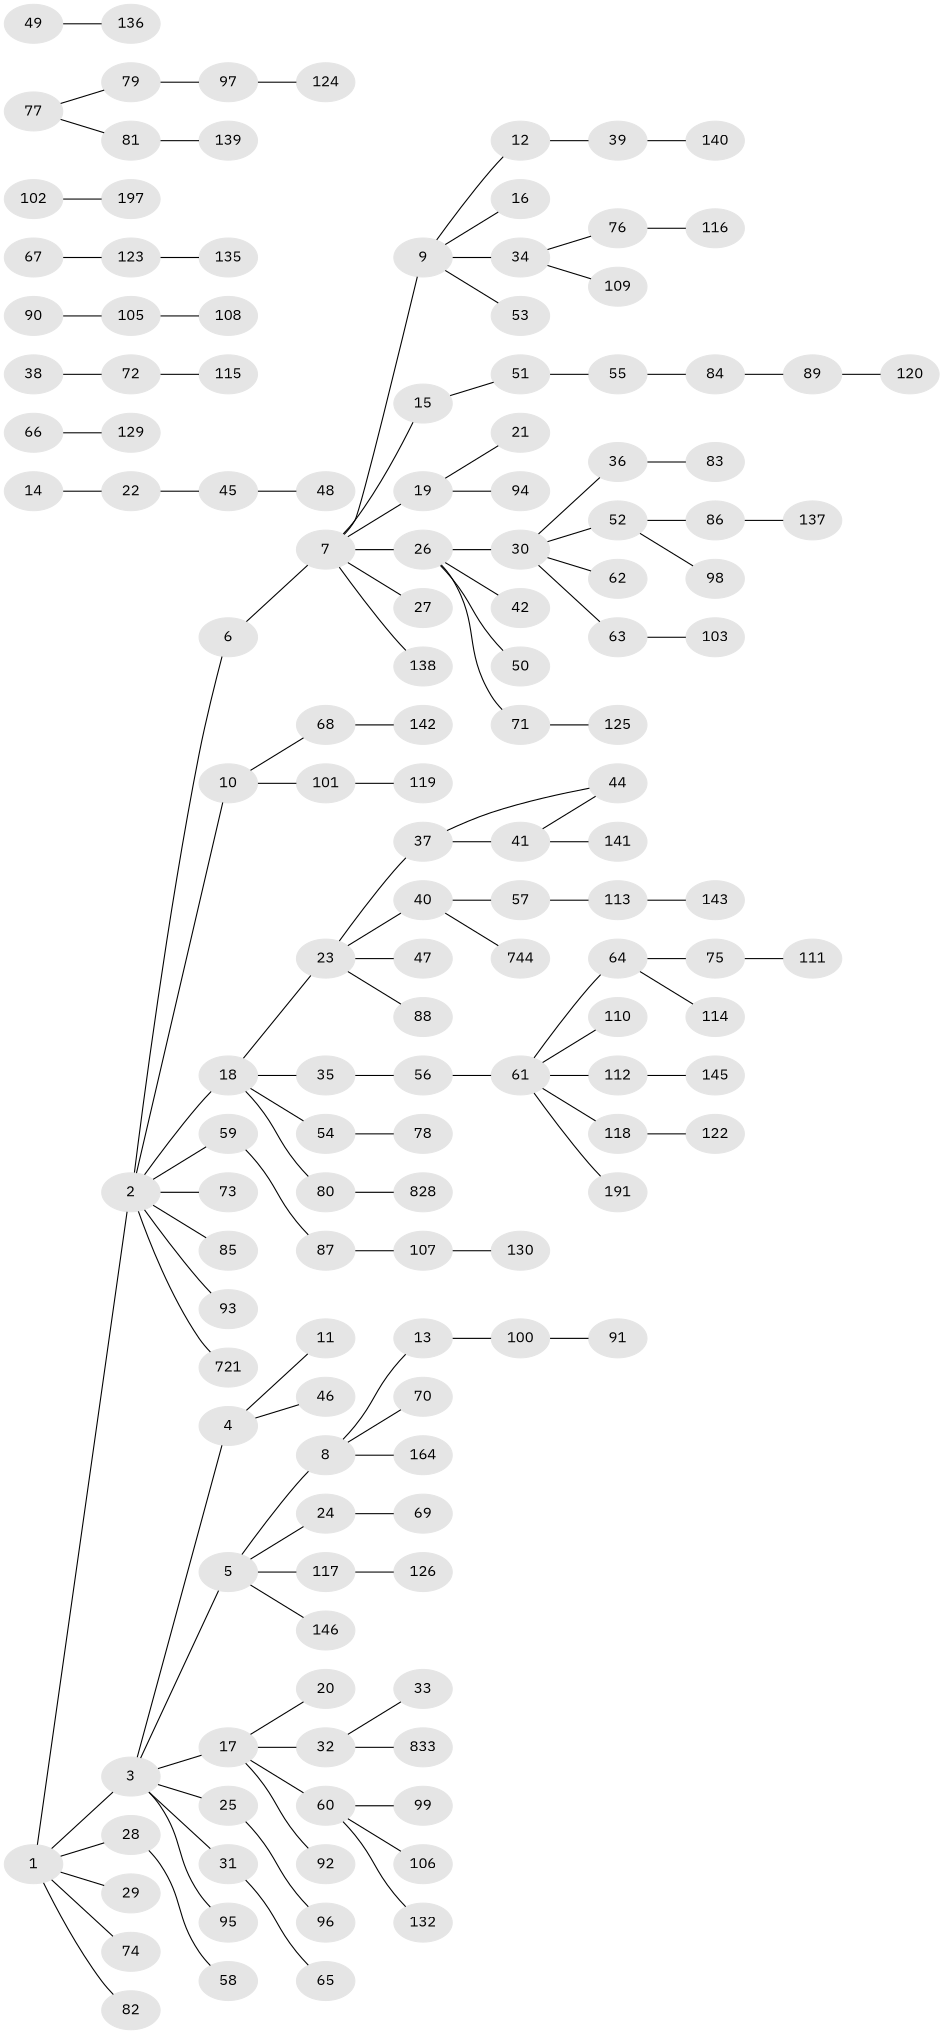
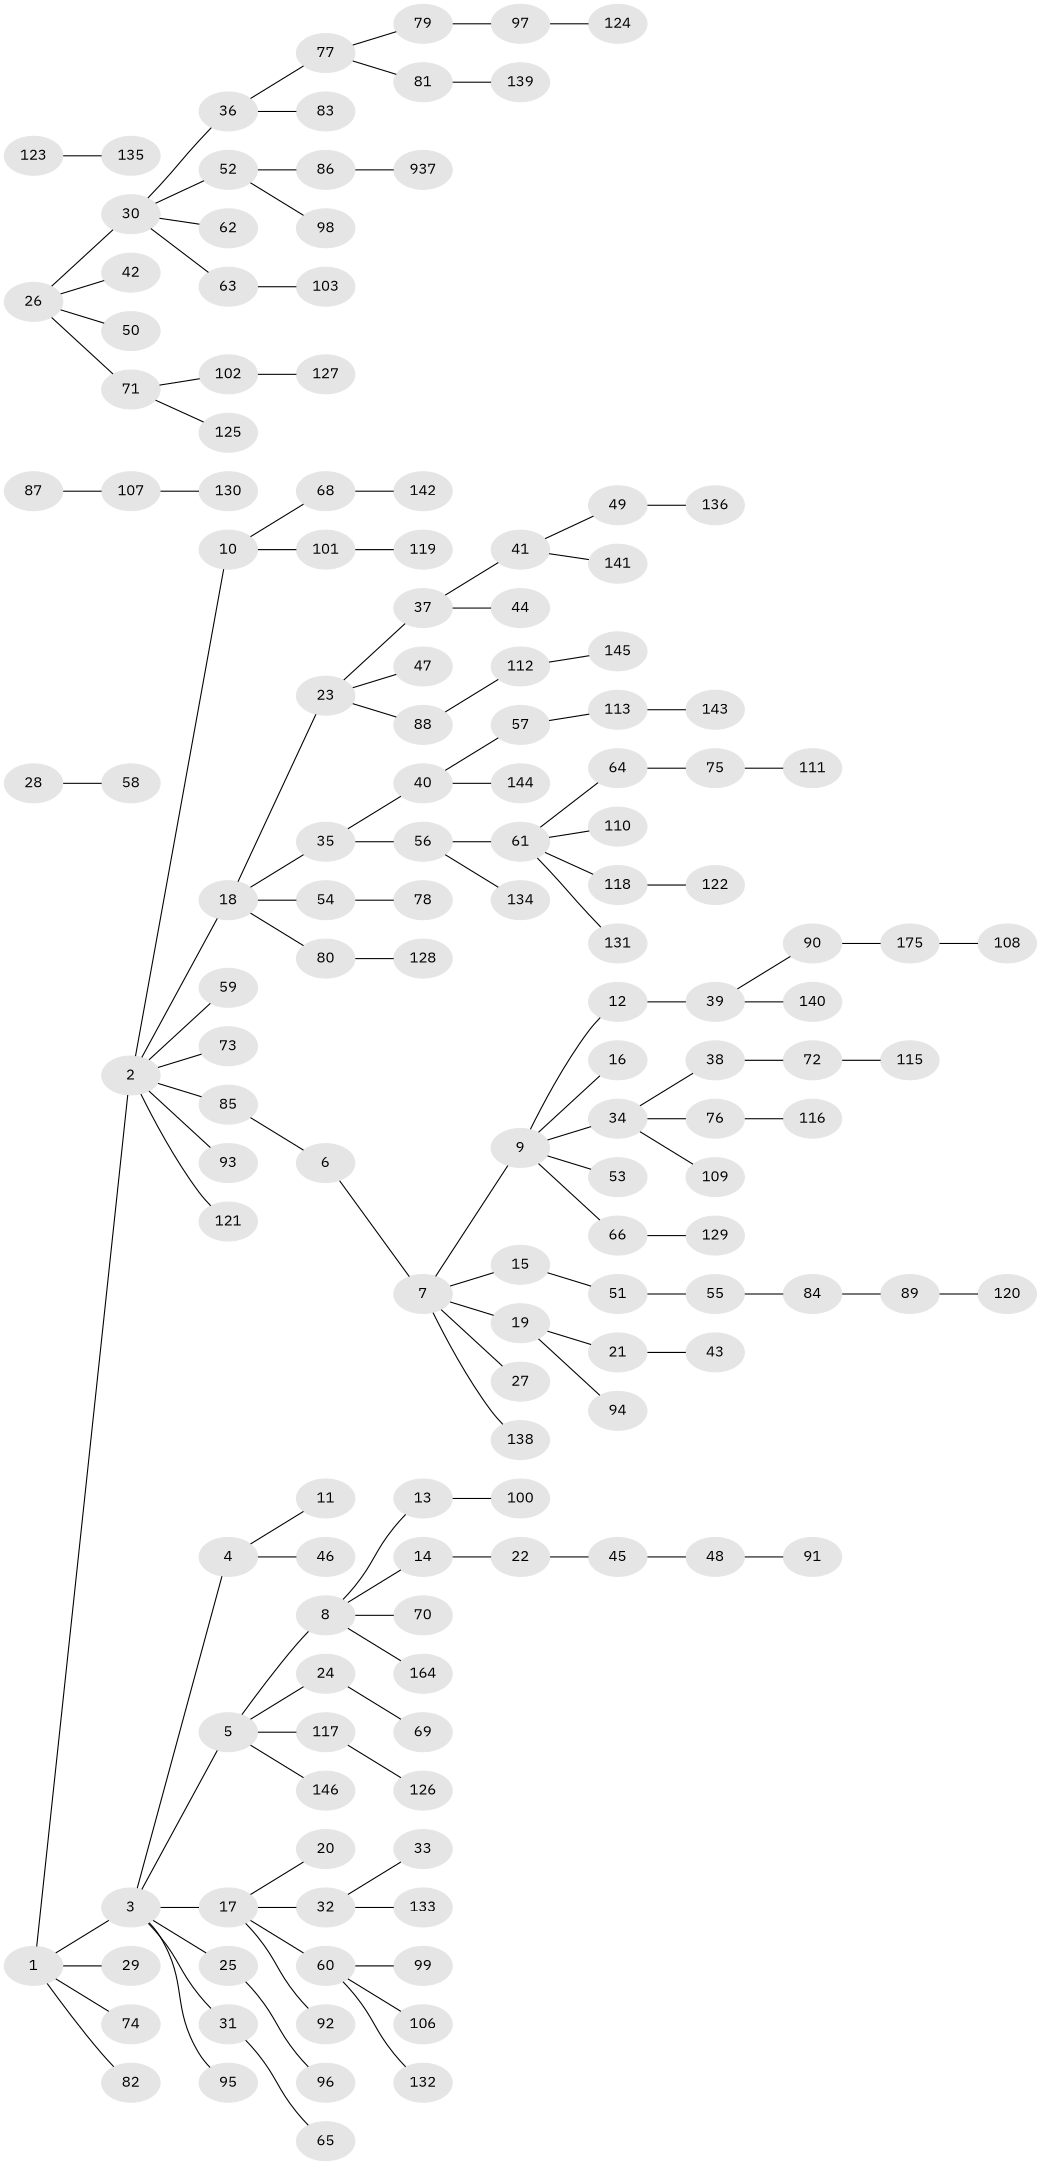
edge "77" -- "36": added
node "197": label "197" -> "127"
node "67": removed
node "105": label "105" -> "175"
edge "102" -- "71": added
node "137": label "137" -> "937"
edge "7" -- "26": removed
edge "44" -- "41": now "49" -- "41"
node "134": added
edge "6" -- "2": now "6" -- "85"
edge "40" -- "23": now "40" -- "35"
node "744": label "744" -> "144"
edge "90" -- "39": added
node "114": removed
edge "61" -- "112": now "88" -- "112"
edge "38" -- "34": added
edge "59" -- "87": removed
node "828": label "828" -> "128"
edge "9" -- "66": added
node "191": label "191" -> "131"
edge "100" -- "91": now "48" -- "91"
node "43": added
node "721": label "721" -> "121"
edge "14" -- "8": added
node "833": label "833" -> "133"
edge "28" -- "1": removed
